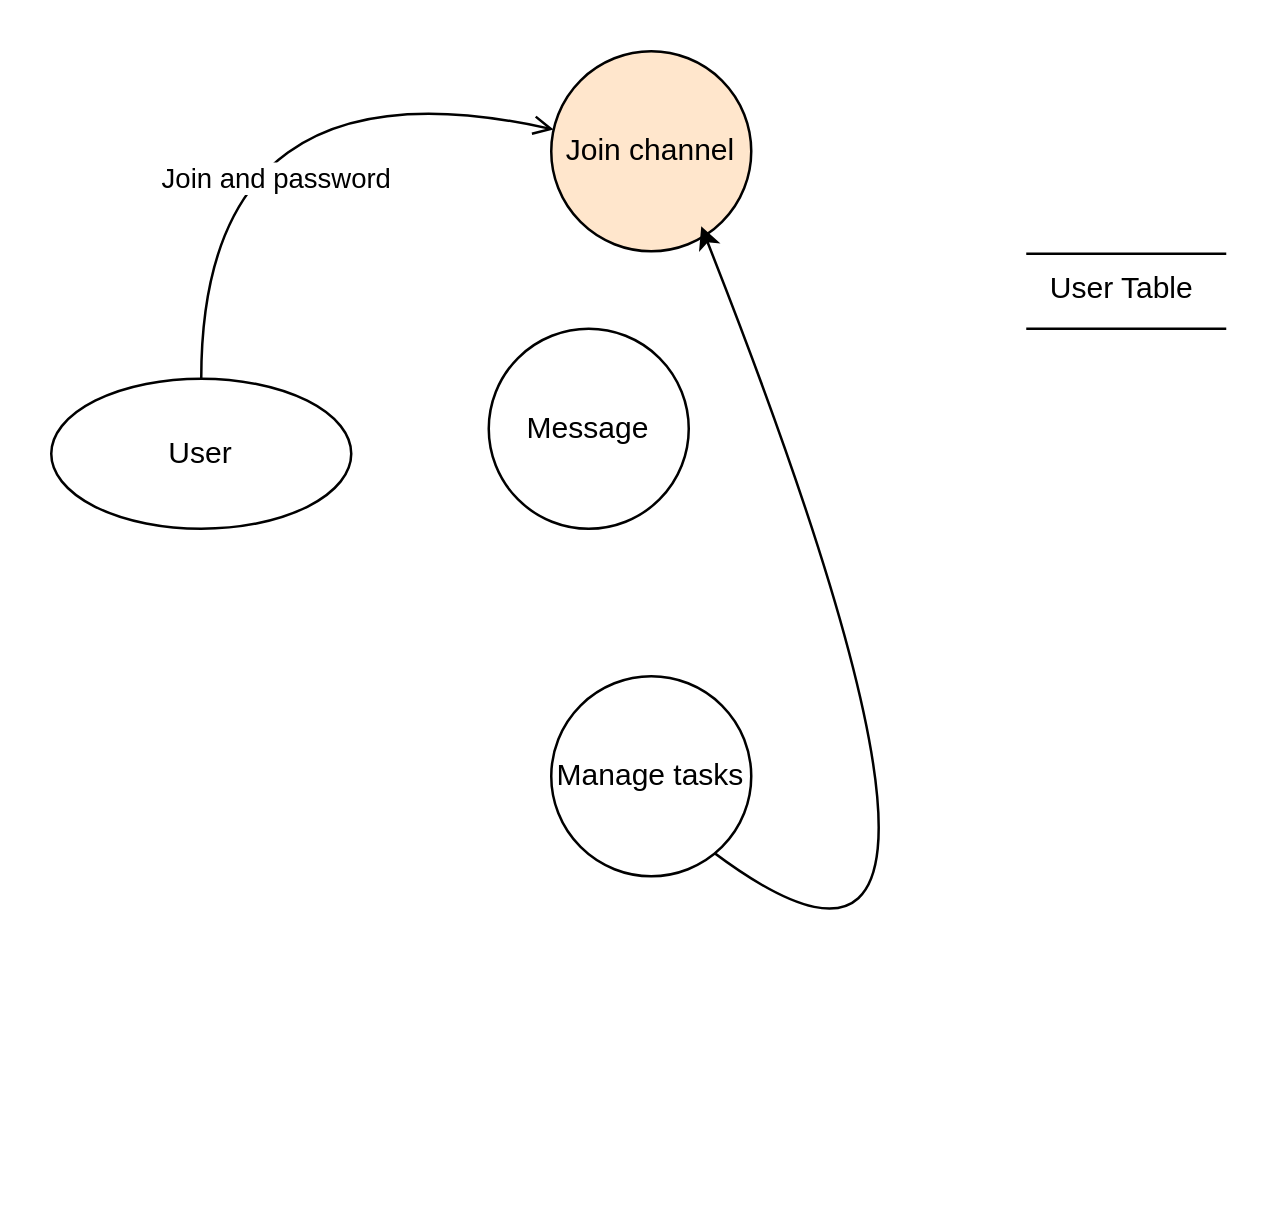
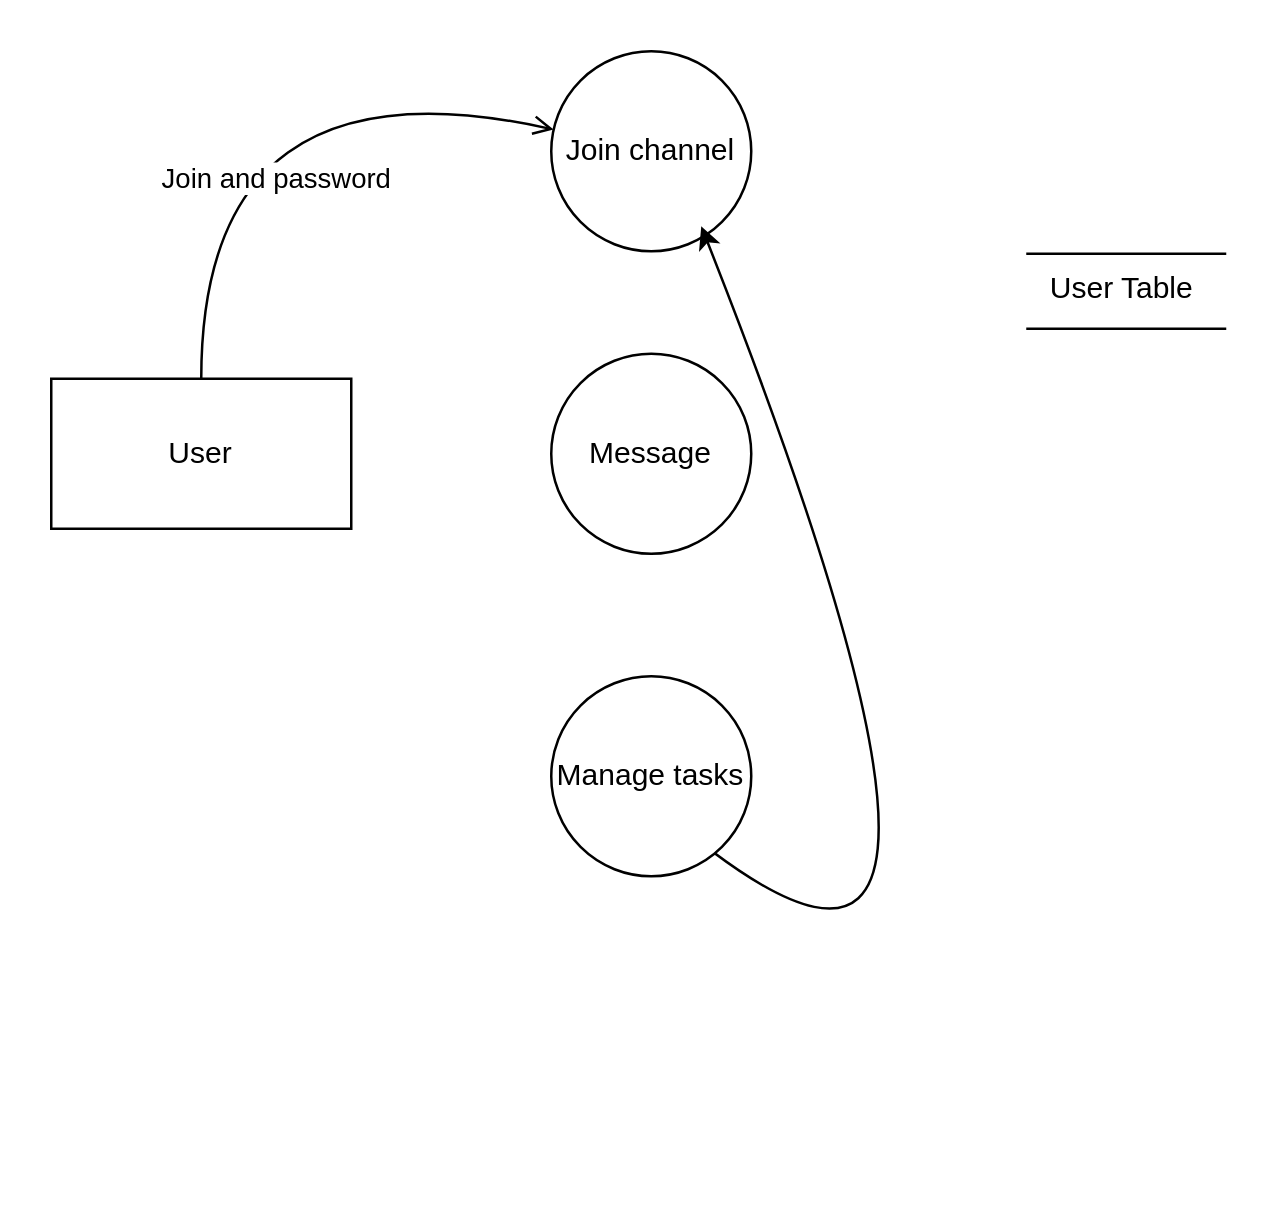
node "Join channel": fillcolor #ffe6cc -> #ffffff
node "Message": moved (589, 429) -> (651, 454)
node "User": shape ellipse -> rectangle
